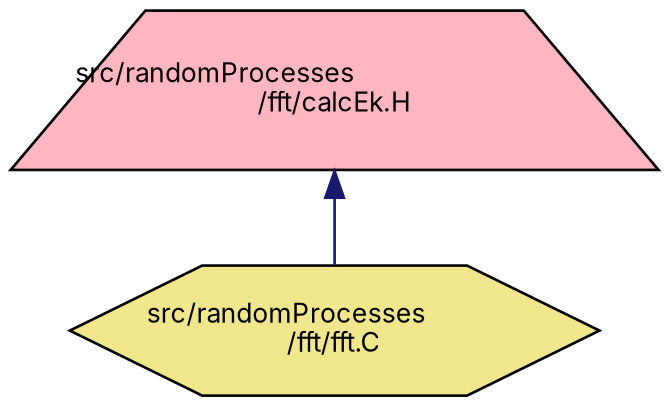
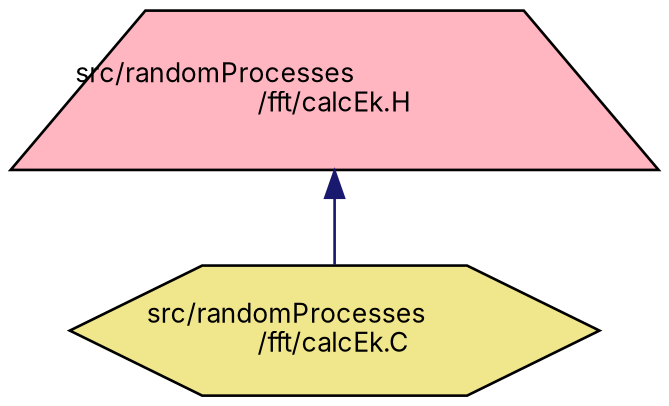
node "src/randomProcesses /fft/fft.C": label "src/randomProcesses /fft/fft.C" -> "src/randomProcesses /fft/calcEk.C"
